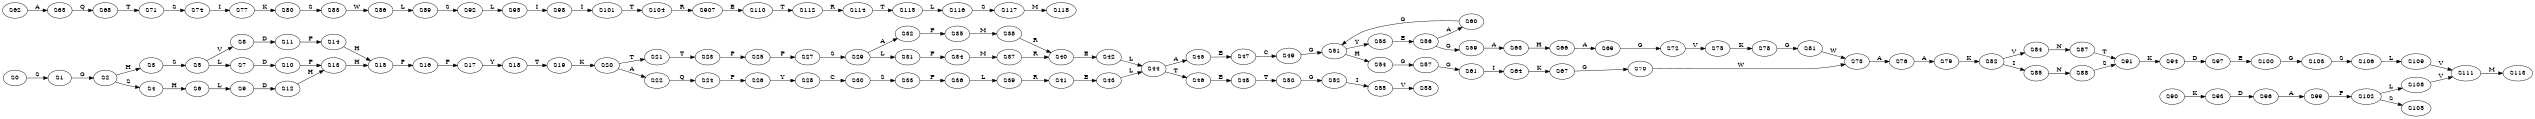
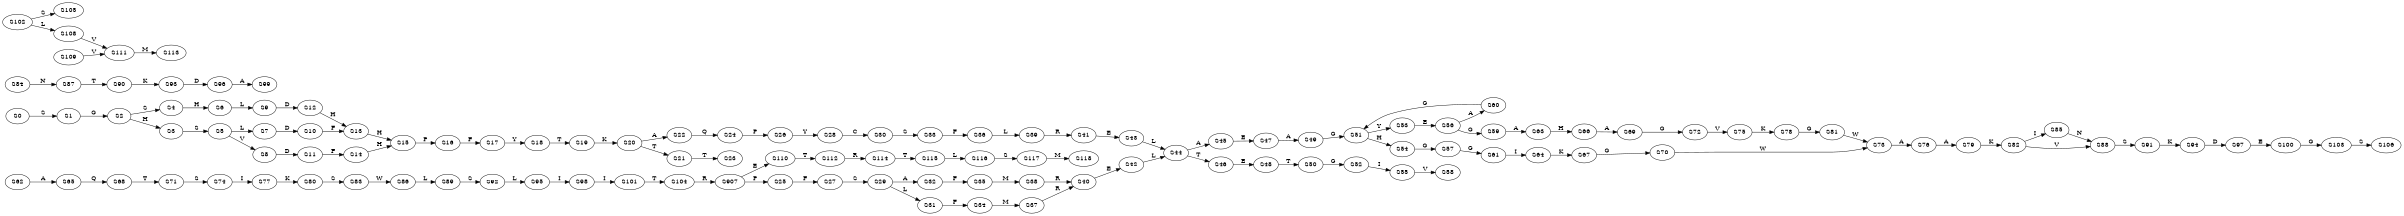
edge "S47" -> "S49": label "C" -> "A"
edge "S87" -> "S91": now "S87" -> "S90"
edge "S82" -> "S84": now "S82" -> "S88"
edge "S23" -> "S25": now "S907" -> "S25"
edge "S106" -> "S109": removed, label "L"
edge "S99" -> "S102": removed, label "P"
